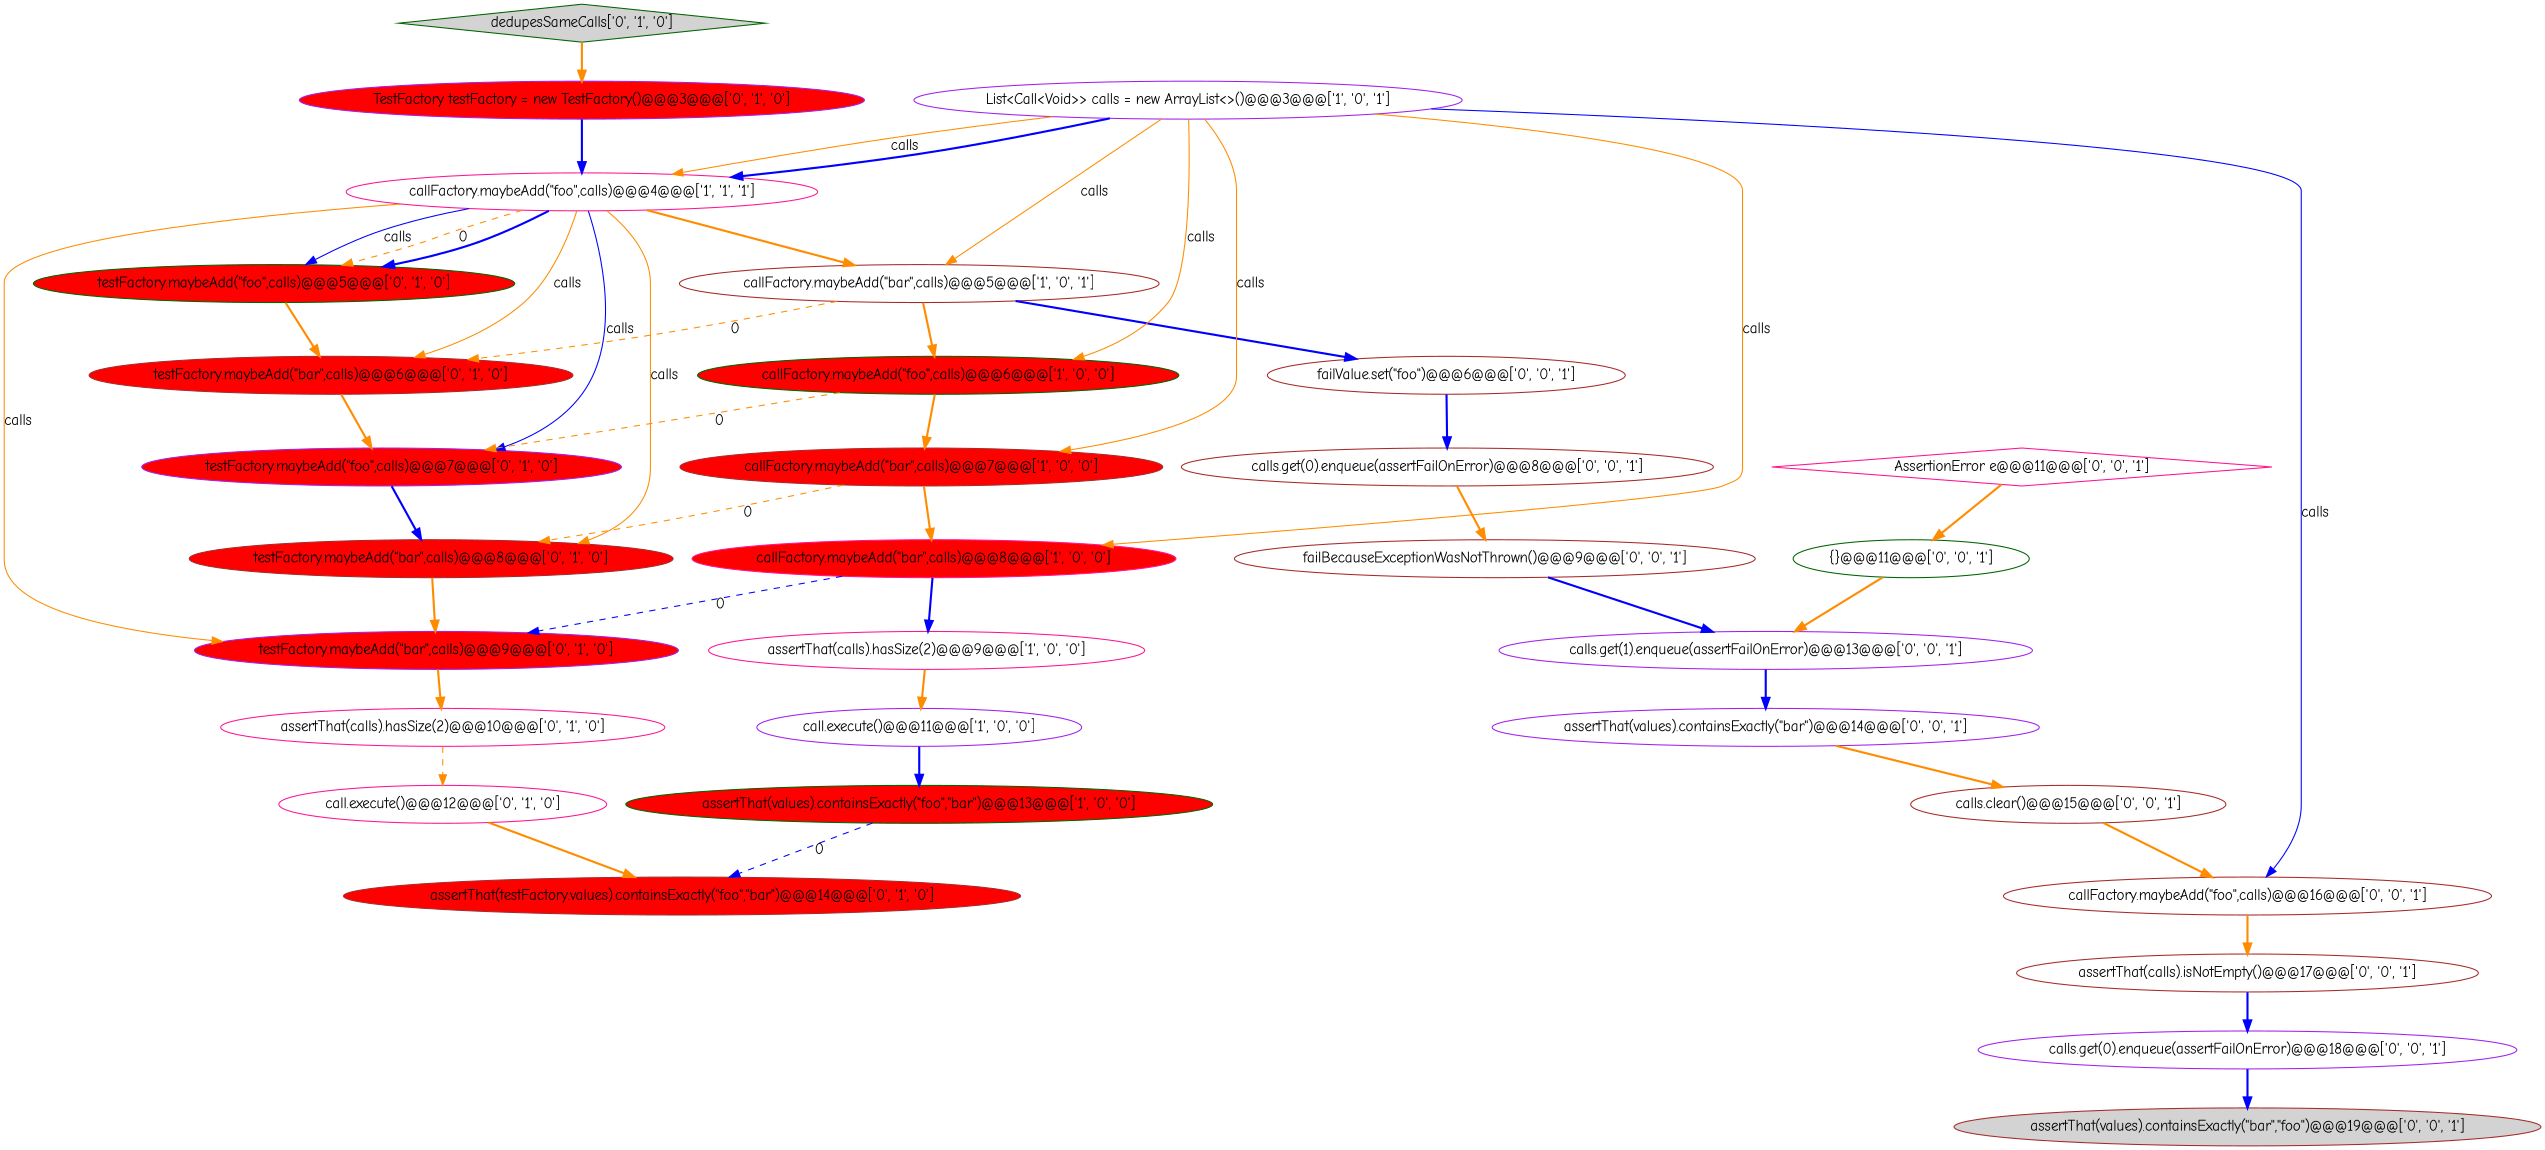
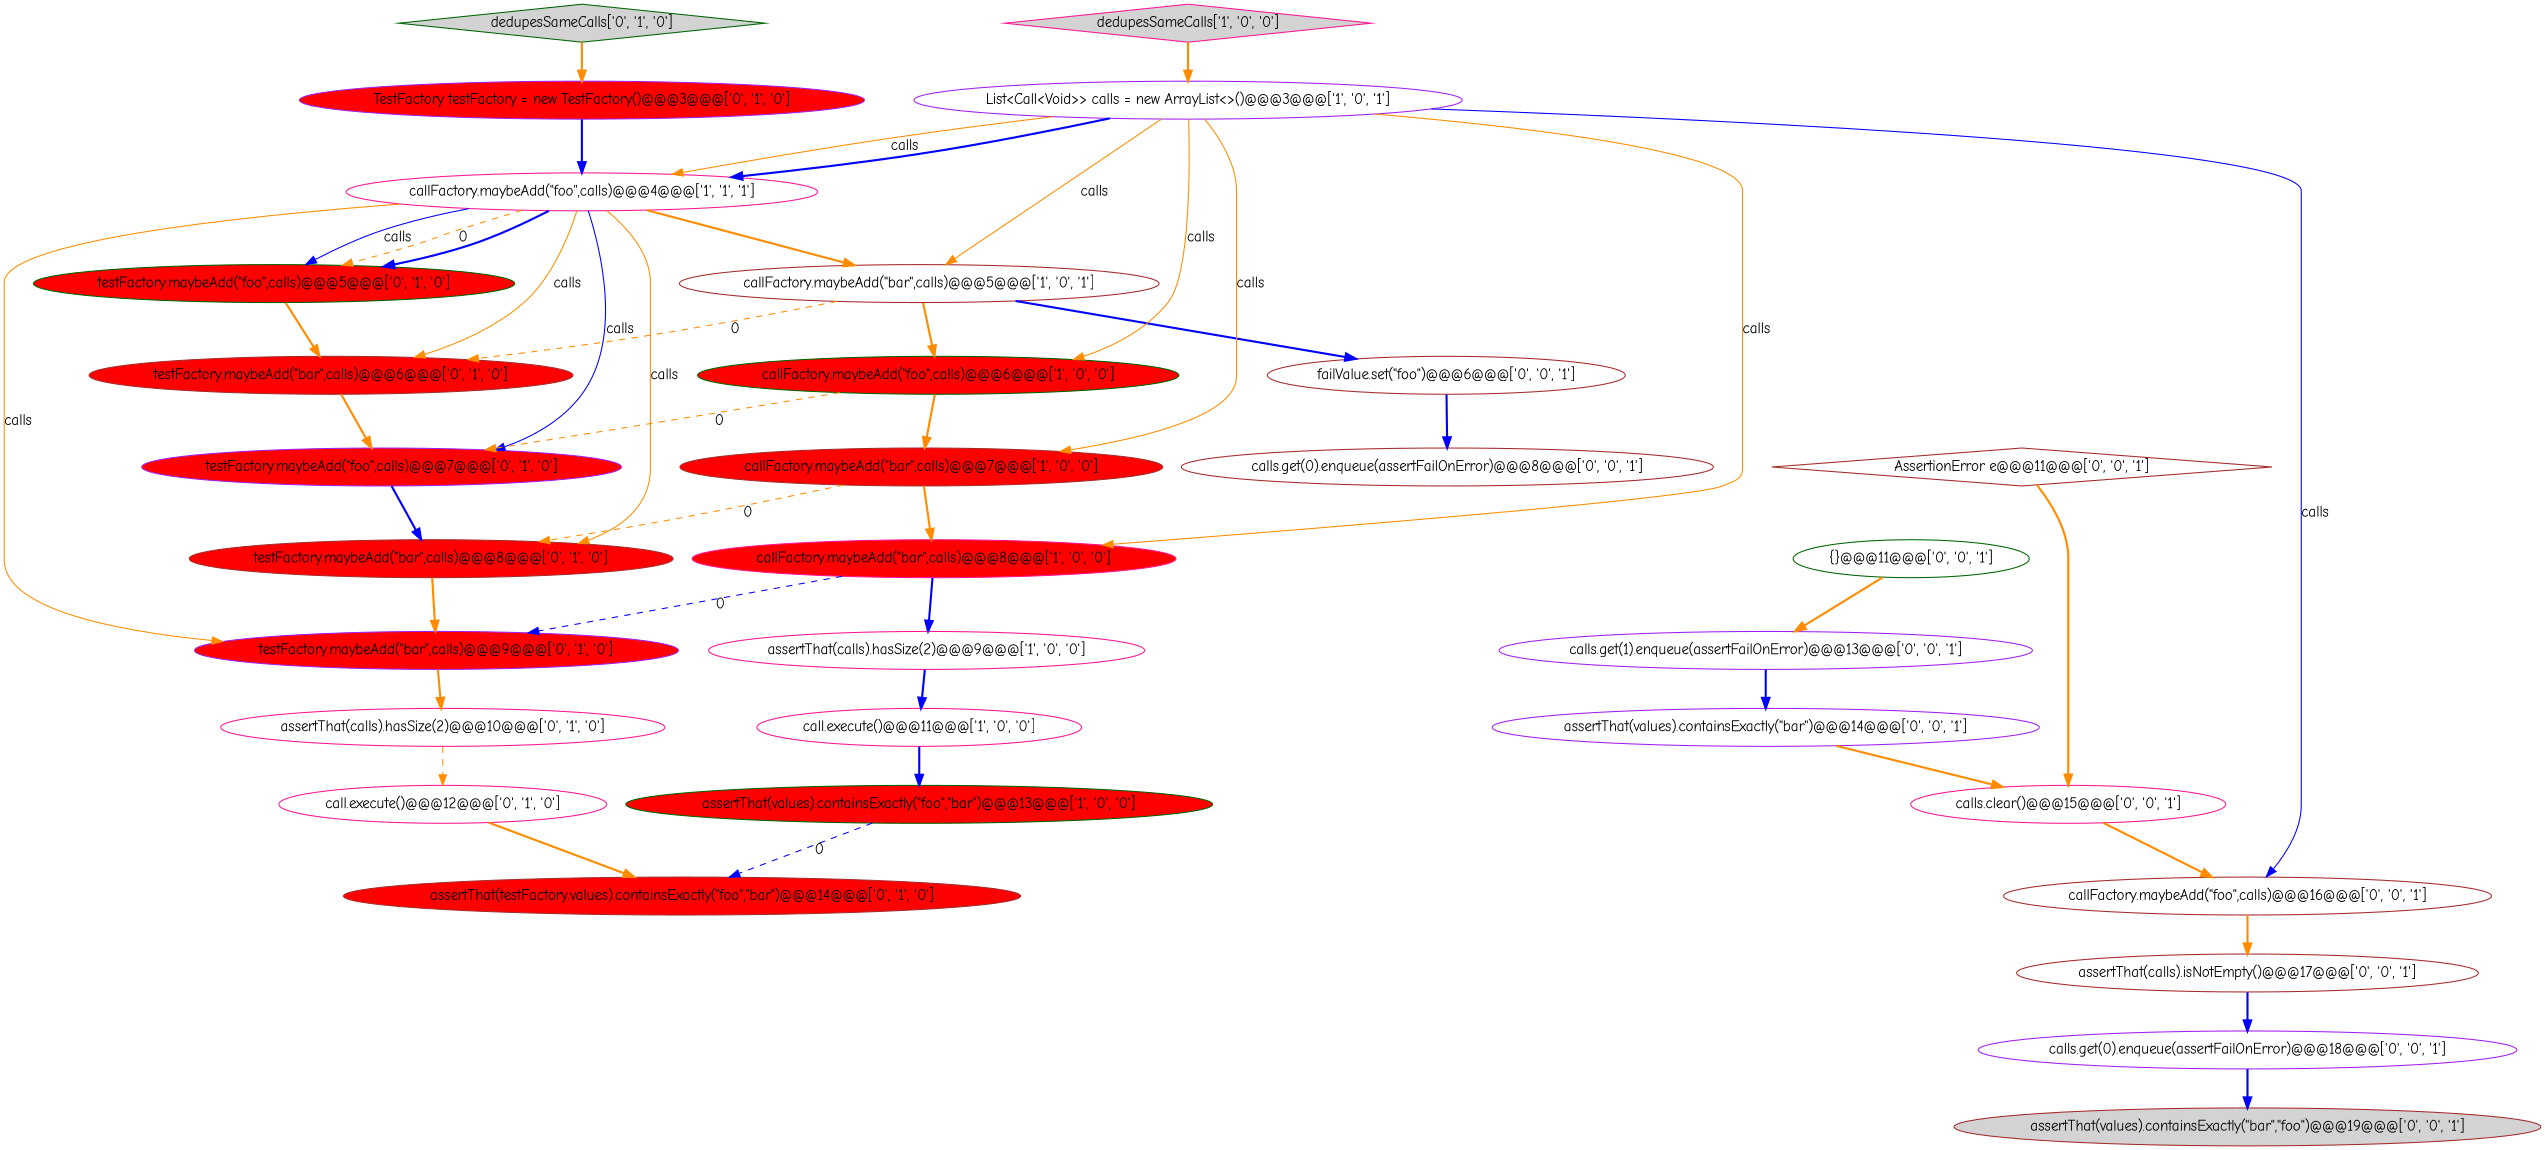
node "dedupesSameCalls['1', '0', '0']": added
node "AssertionError e@@@11@@@['0', '0', '1']": color deeppink -> brown
edge "AssertionError e@@@11@@@['0', '0', '1']" -> "{}@@@11@@@['0', '0', '1']": now "AssertionError e@@@11@@@['0', '0', '1']" -> "calls.clear()@@@15@@@['0', '0', '1']"
node "failBecauseExceptionWasNotThrown()@@@9@@@['0', '0', '1']": removed
edge "assertThat(calls).hasSize(2)@@@9@@@['1', '0', '0']" -> "call.execute()@@@11@@@['1', '0', '0']": color darkorange -> blue
node "call.execute()@@@11@@@['1', '0', '0']": color purple -> deeppink
node "calls.clear()@@@15@@@['0', '0', '1']": color brown -> deeppink
